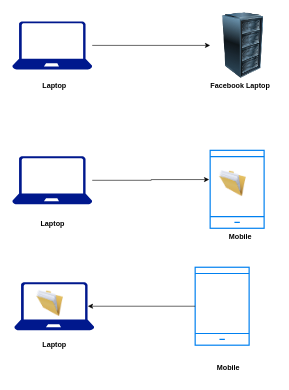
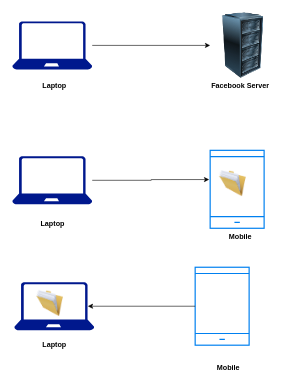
node "Facebook Laptop": label "Facebook Laptop" -> "Facebook Server"
